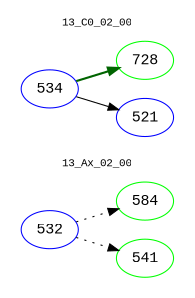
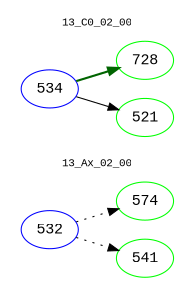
node "521": color blue -> green
node "584": label "584" -> "574"
